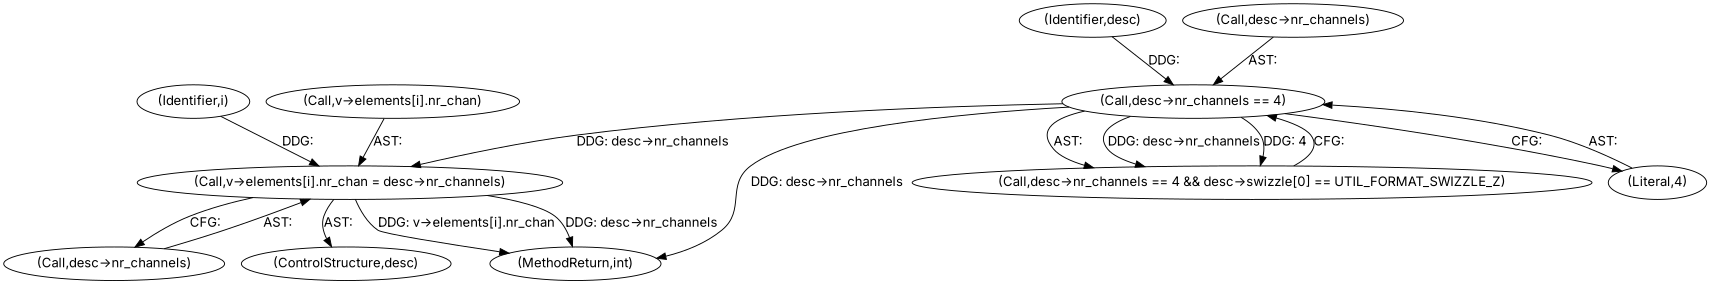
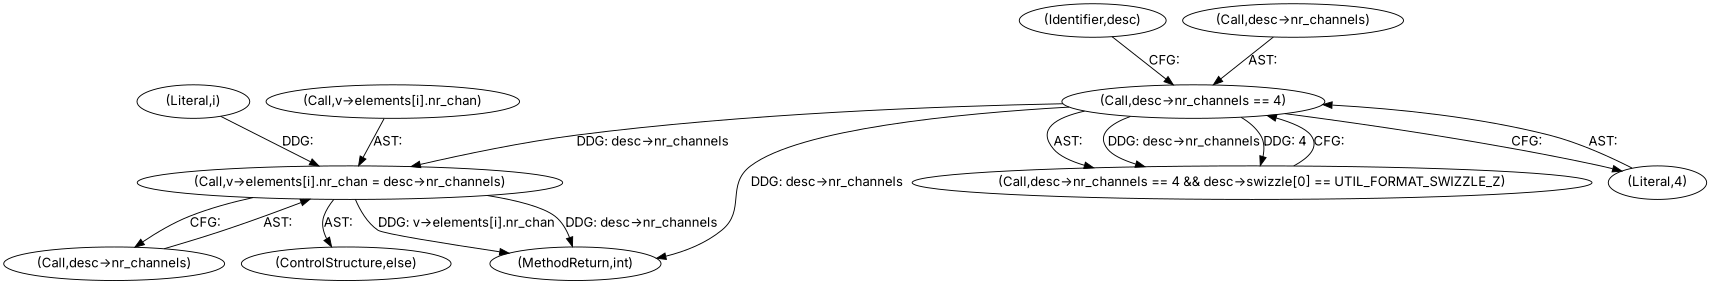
edge "(Identifier,desc)" -> "(Call,desc->nr_channels == 4)": label "DDG: " -> "CFG: "
node "(Identifier,i)": label "(Identifier,i)" -> "(Literal,i)"
node "(ControlStructure,desc)": label "(ControlStructure,desc)" -> "(ControlStructure,else)"
